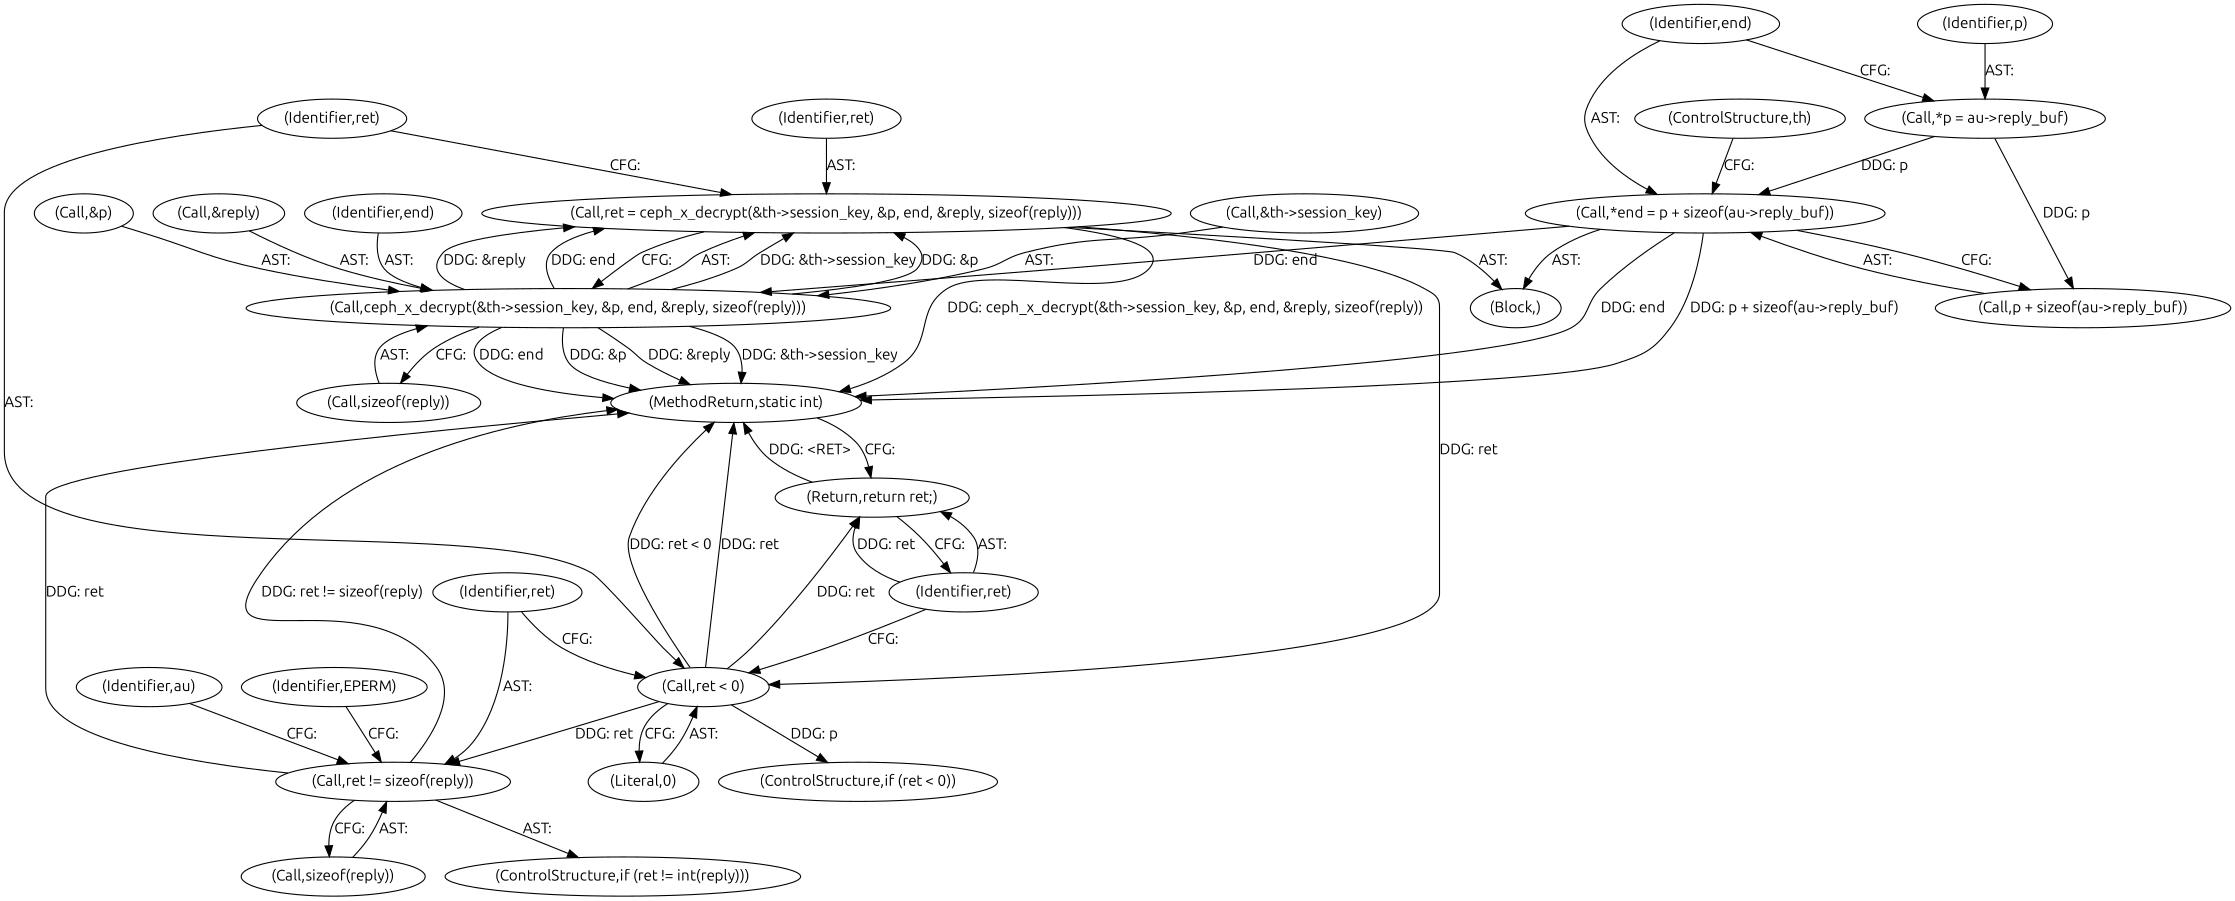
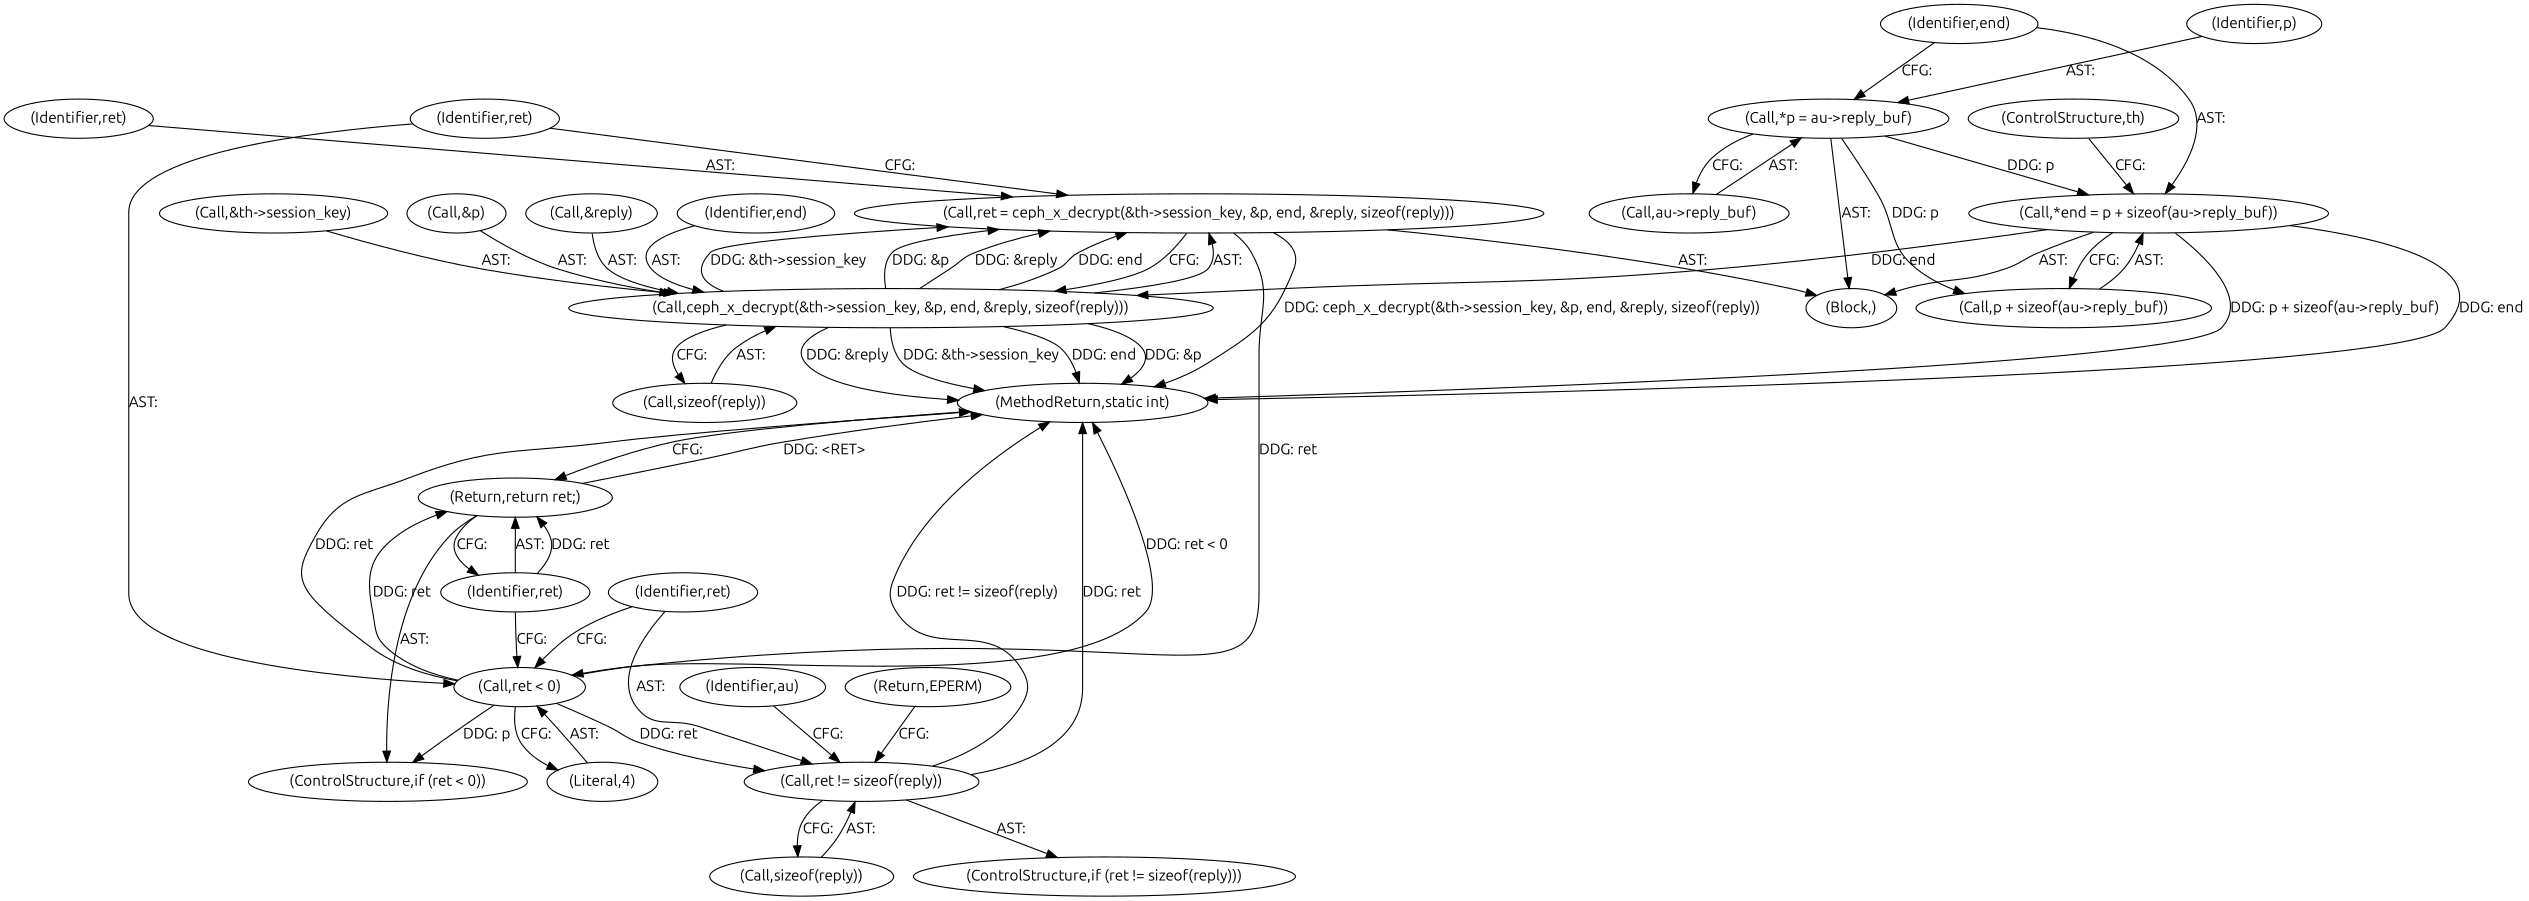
edge "(Call,*p = au->reply_buf)" -> "(Block,)": added, label "AST:"
node "(Call,au->reply_buf)": added
edge "(Return,return ret;)" -> "(ControlStructure,if (ret < 0))": added, label "AST:"
node "(Identifier,EPERM)": label "(Identifier,EPERM)" -> "(Return,EPERM)"
node "(Literal,0)": label "(Literal,0)" -> "(Literal,4)"
node "(ControlStructure,if (ret != int(reply)))": label "(ControlStructure,if (ret != int(reply)))" -> "(ControlStructure,if (ret != sizeof(reply)))"
